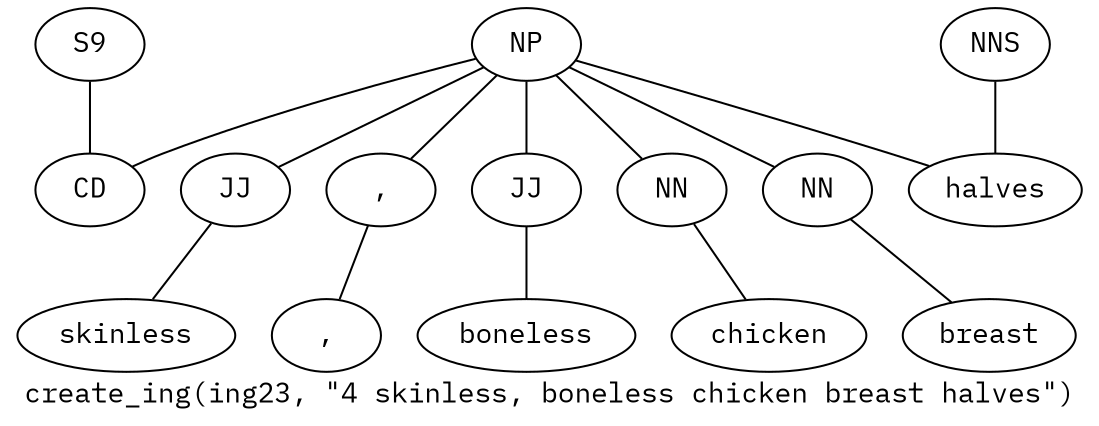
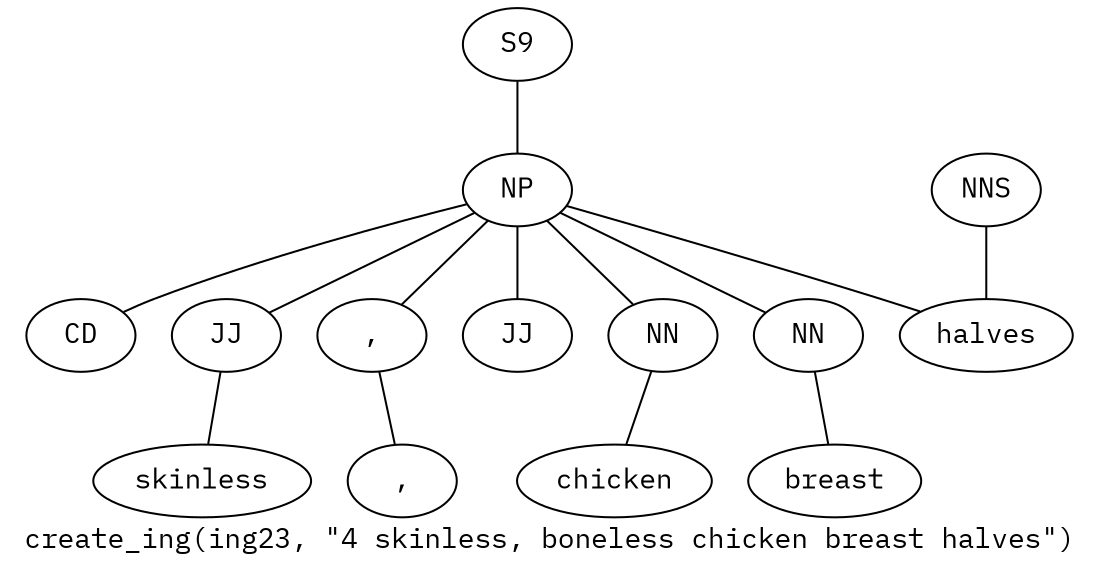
edge "S9" -- "CD": now "S9" -- "NP"
node "boneless": removed
